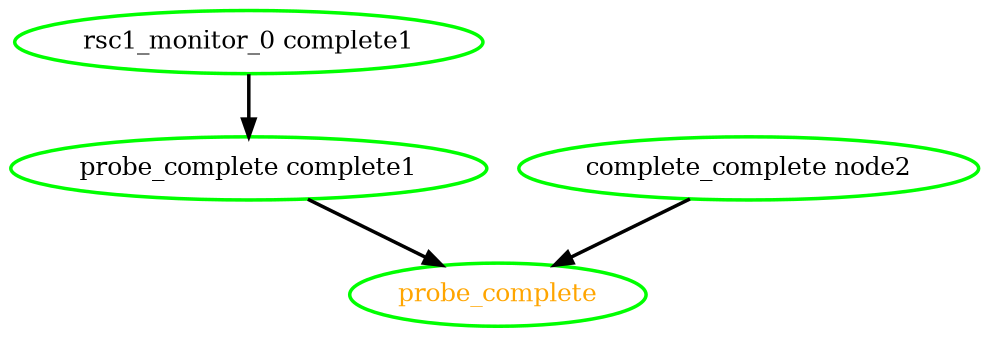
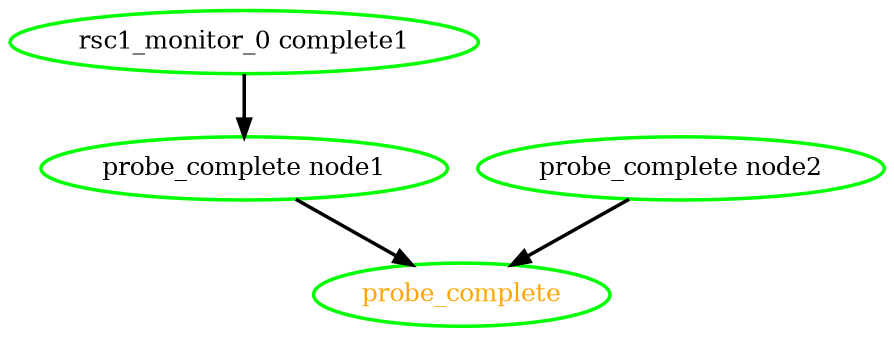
node "probe_complete complete1": label "probe_complete complete1" -> "probe_complete node1"
node "complete_complete node2": label "complete_complete node2" -> "probe_complete node2"
